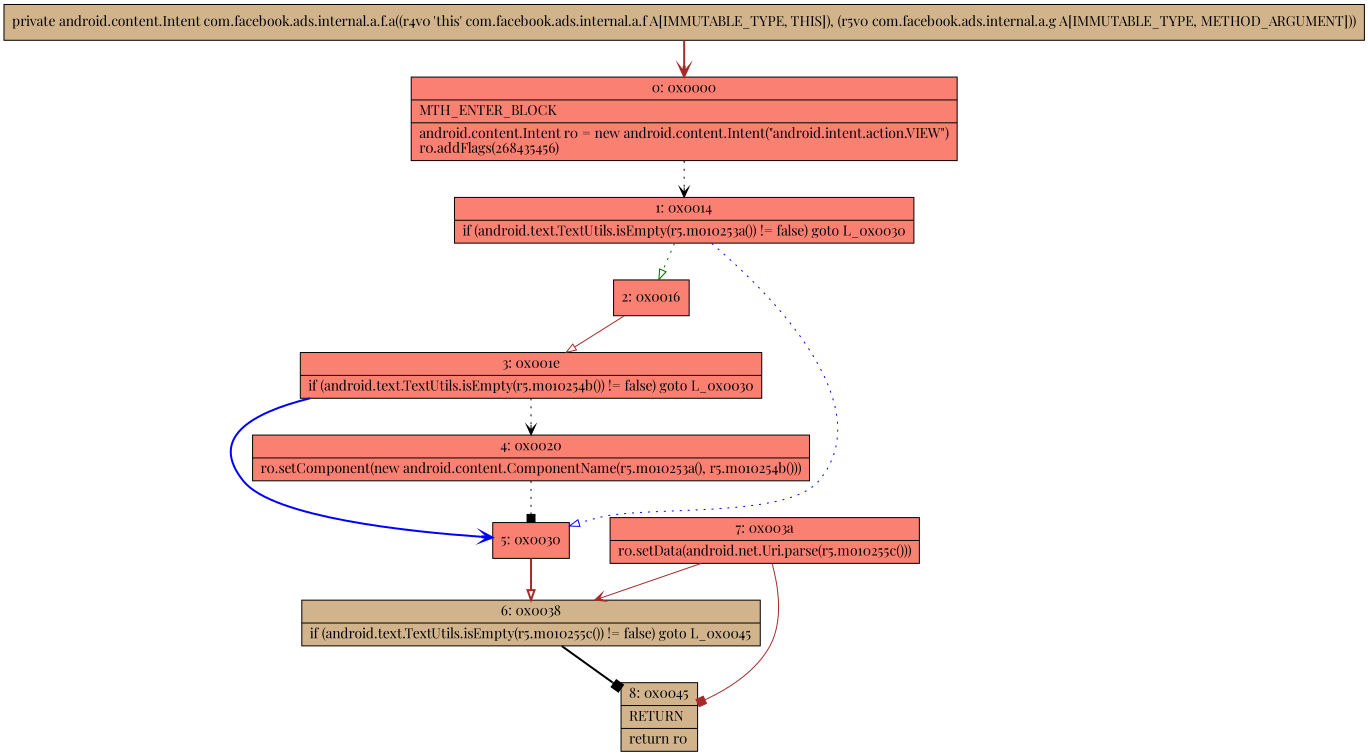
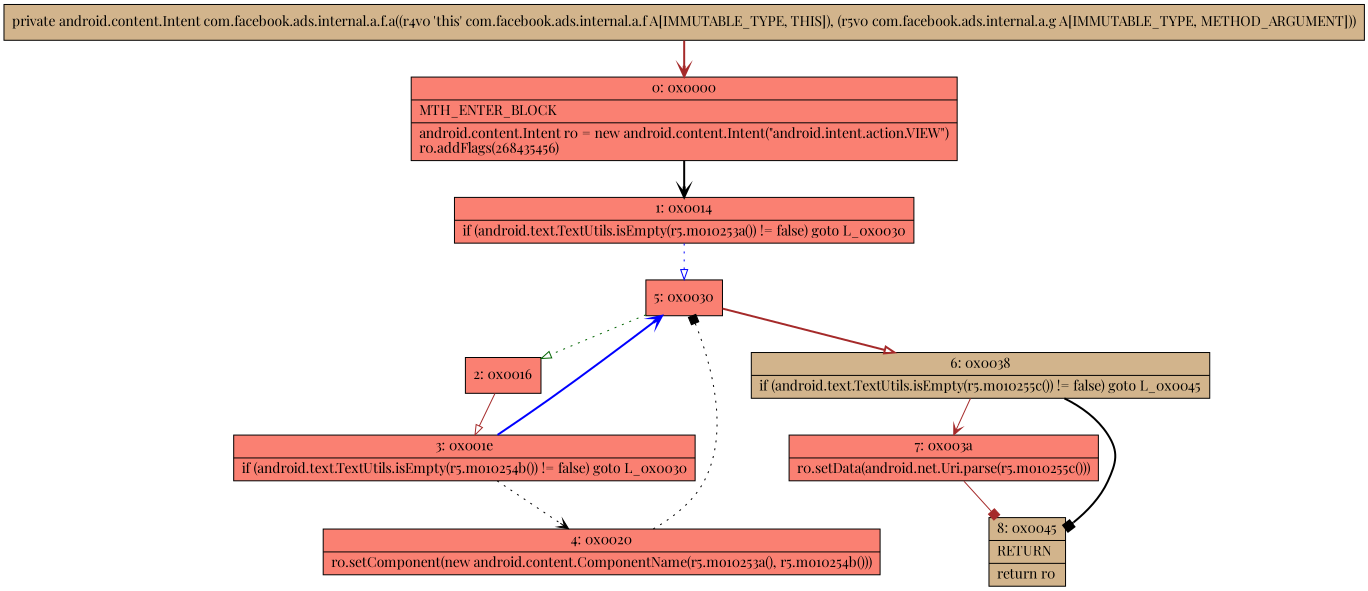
edge "0: 0x0000" -> "1: 0x0014": style dotted -> bold
edge "1: 0x0014" -> "2: 0x0016": now "5: 0x0030" -> "2: 0x0016"
edge "7: 0x003a" -> "6: 0x0038": reversed
